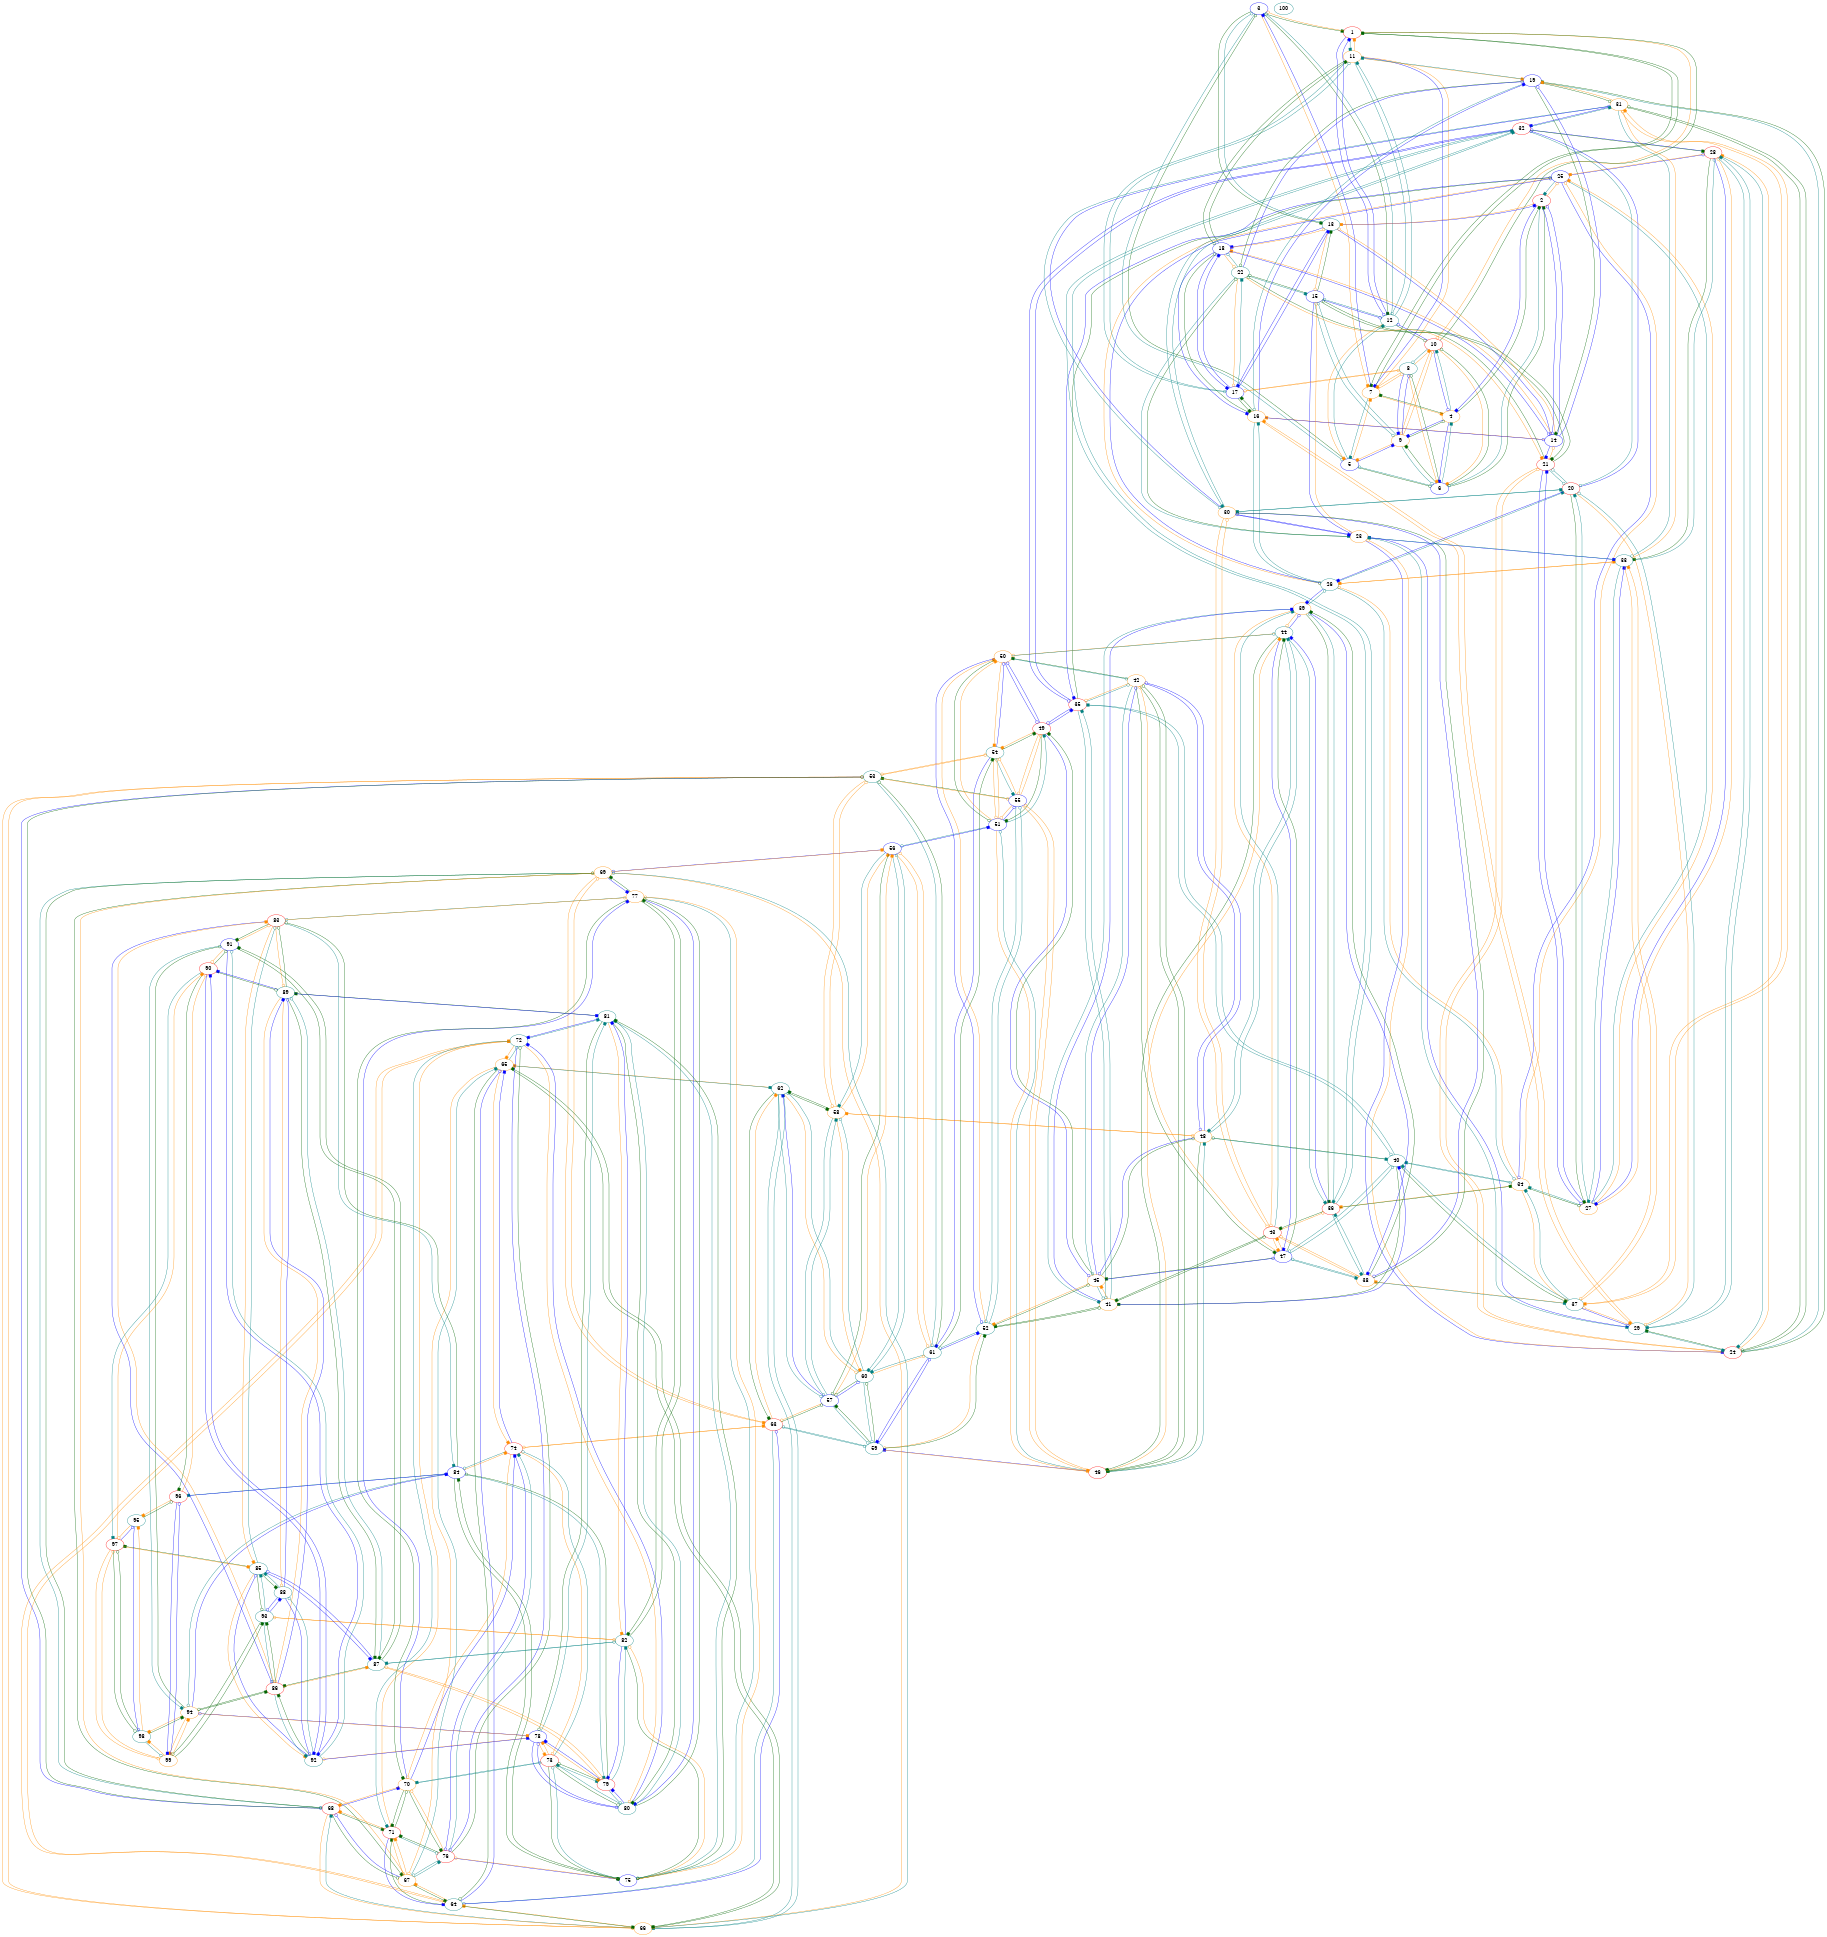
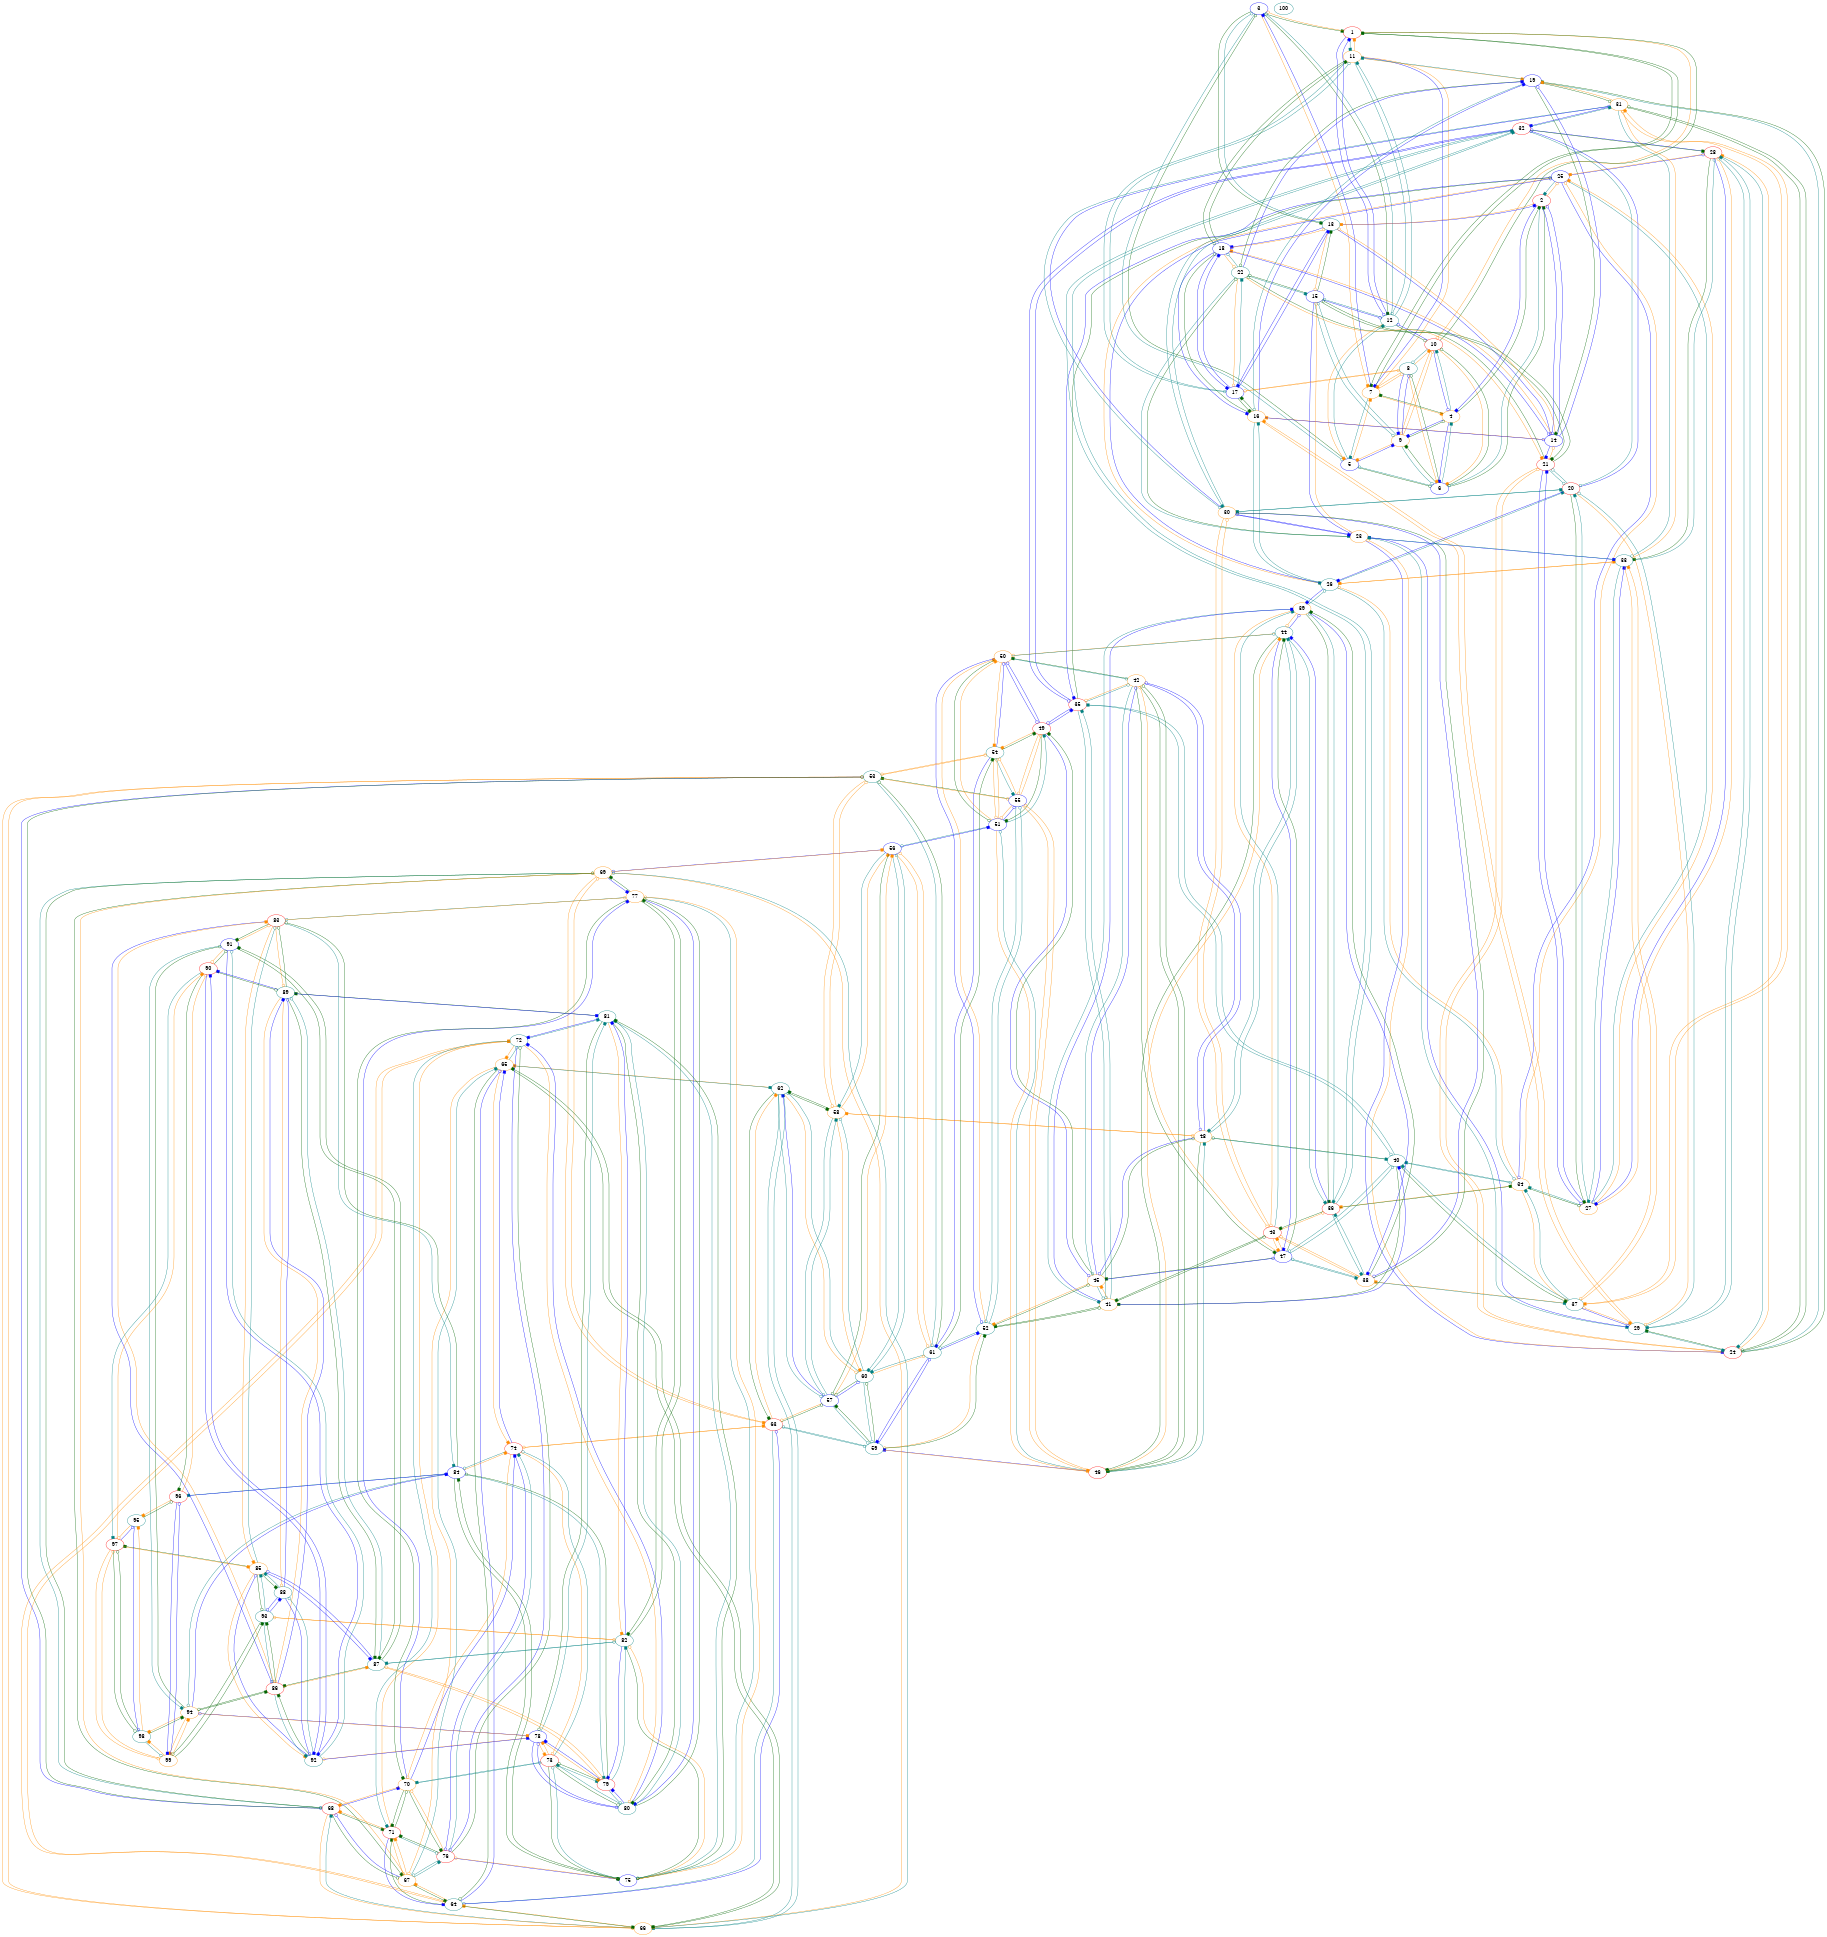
edge "22" -> "19": arrowhead odot -> box
edge "16" -> "26": arrowhead odot -> box
node "85": color teal -> darkorange
